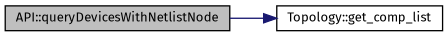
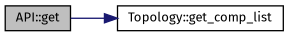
node "API::queryDevicesWithNetlistNode": label "API::queryDevicesWithNetlistNode" -> "API::get"
